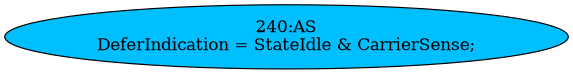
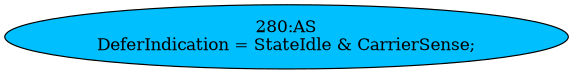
node "240:AS DeferIndication = StateIdle & CarrierSense;": label "240:AS DeferIndication = StateIdle & CarrierSense;" -> "280:AS DeferIndication = StateIdle & CarrierSense;"
